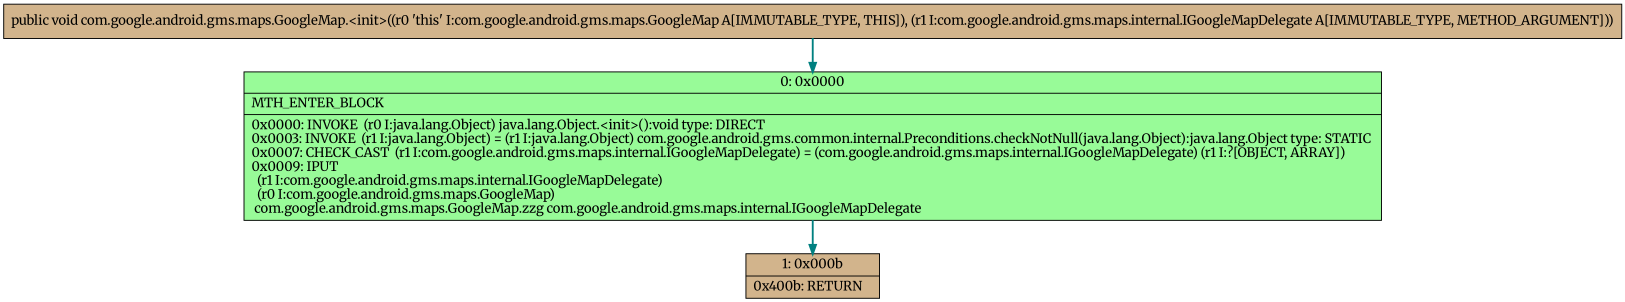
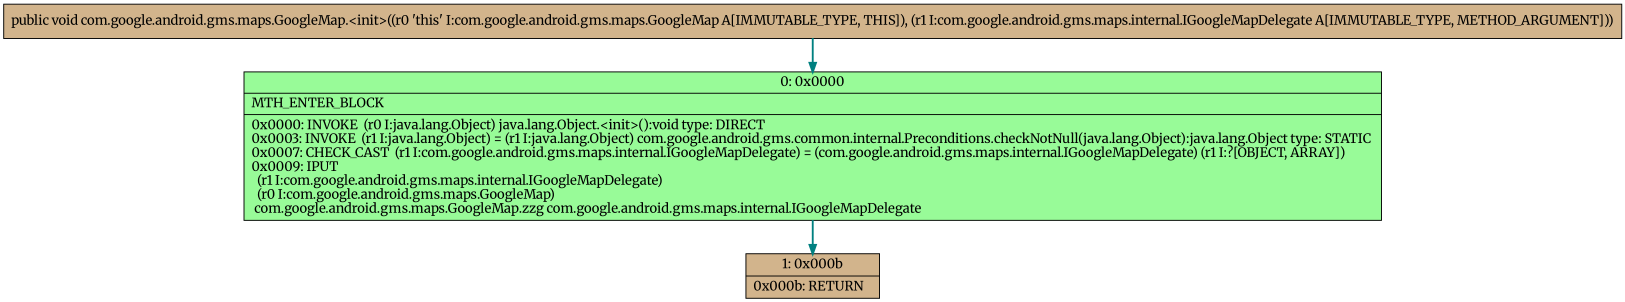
node "1: 0x000b": text "0x400b: RETURN" -> "0x000b: RETURN"
